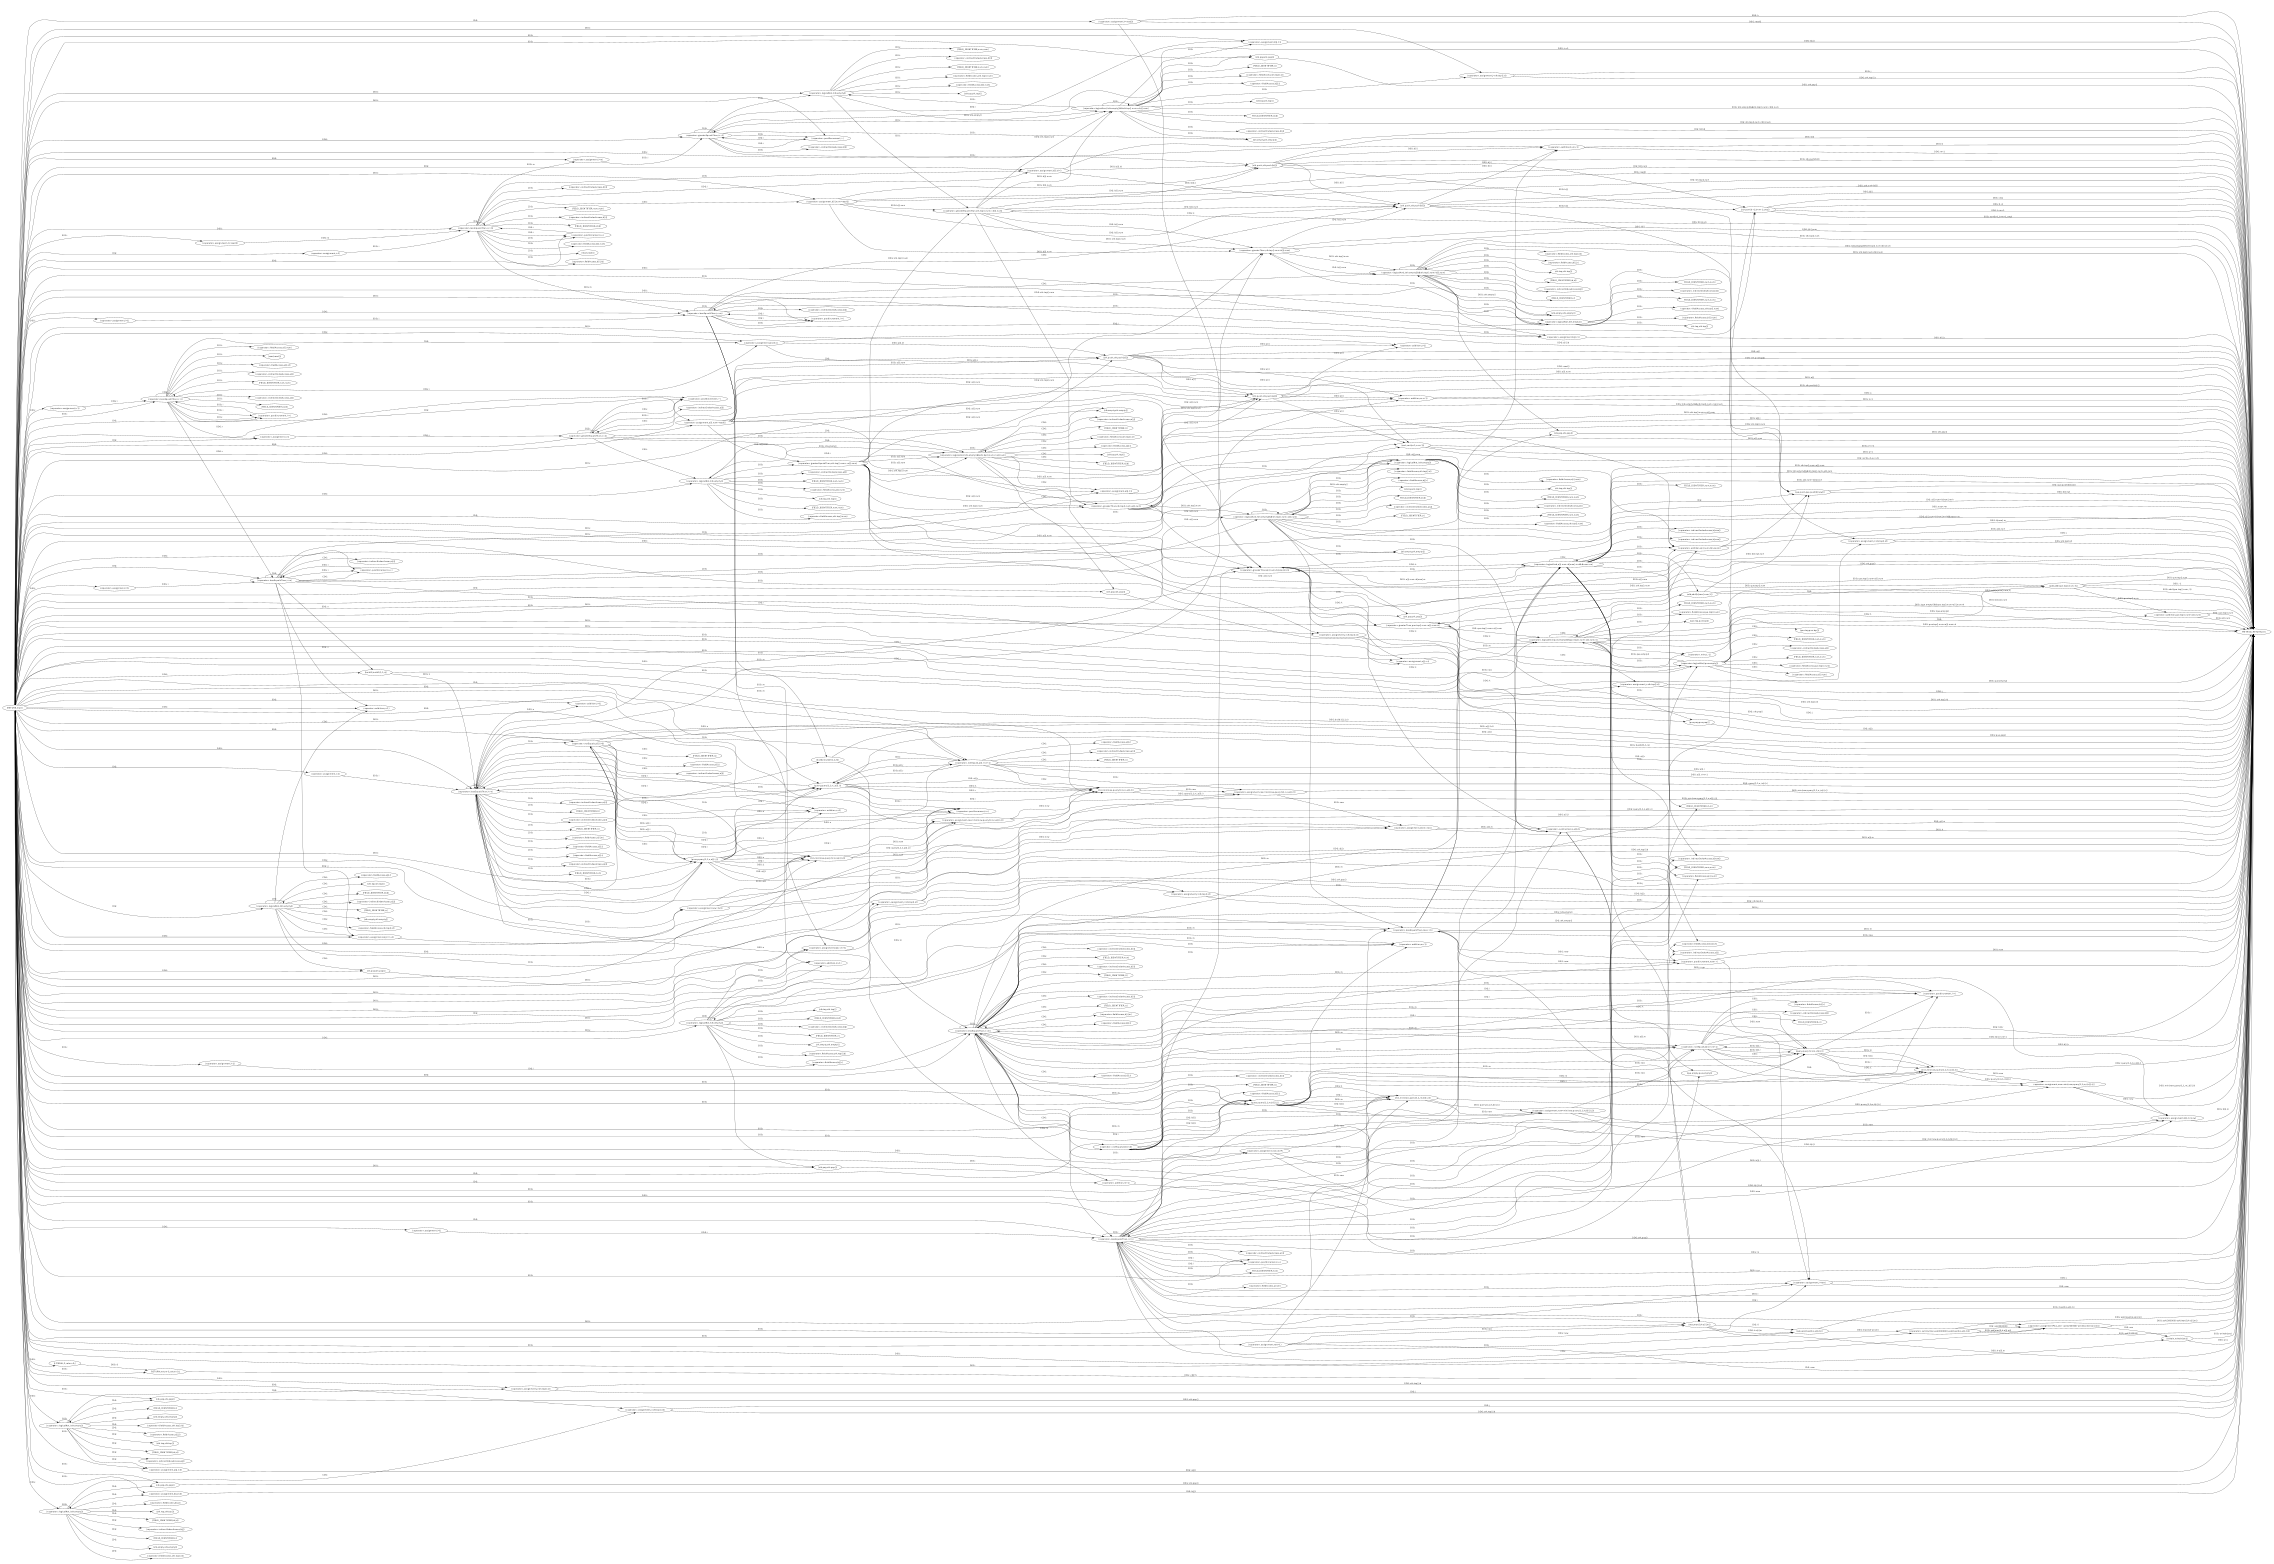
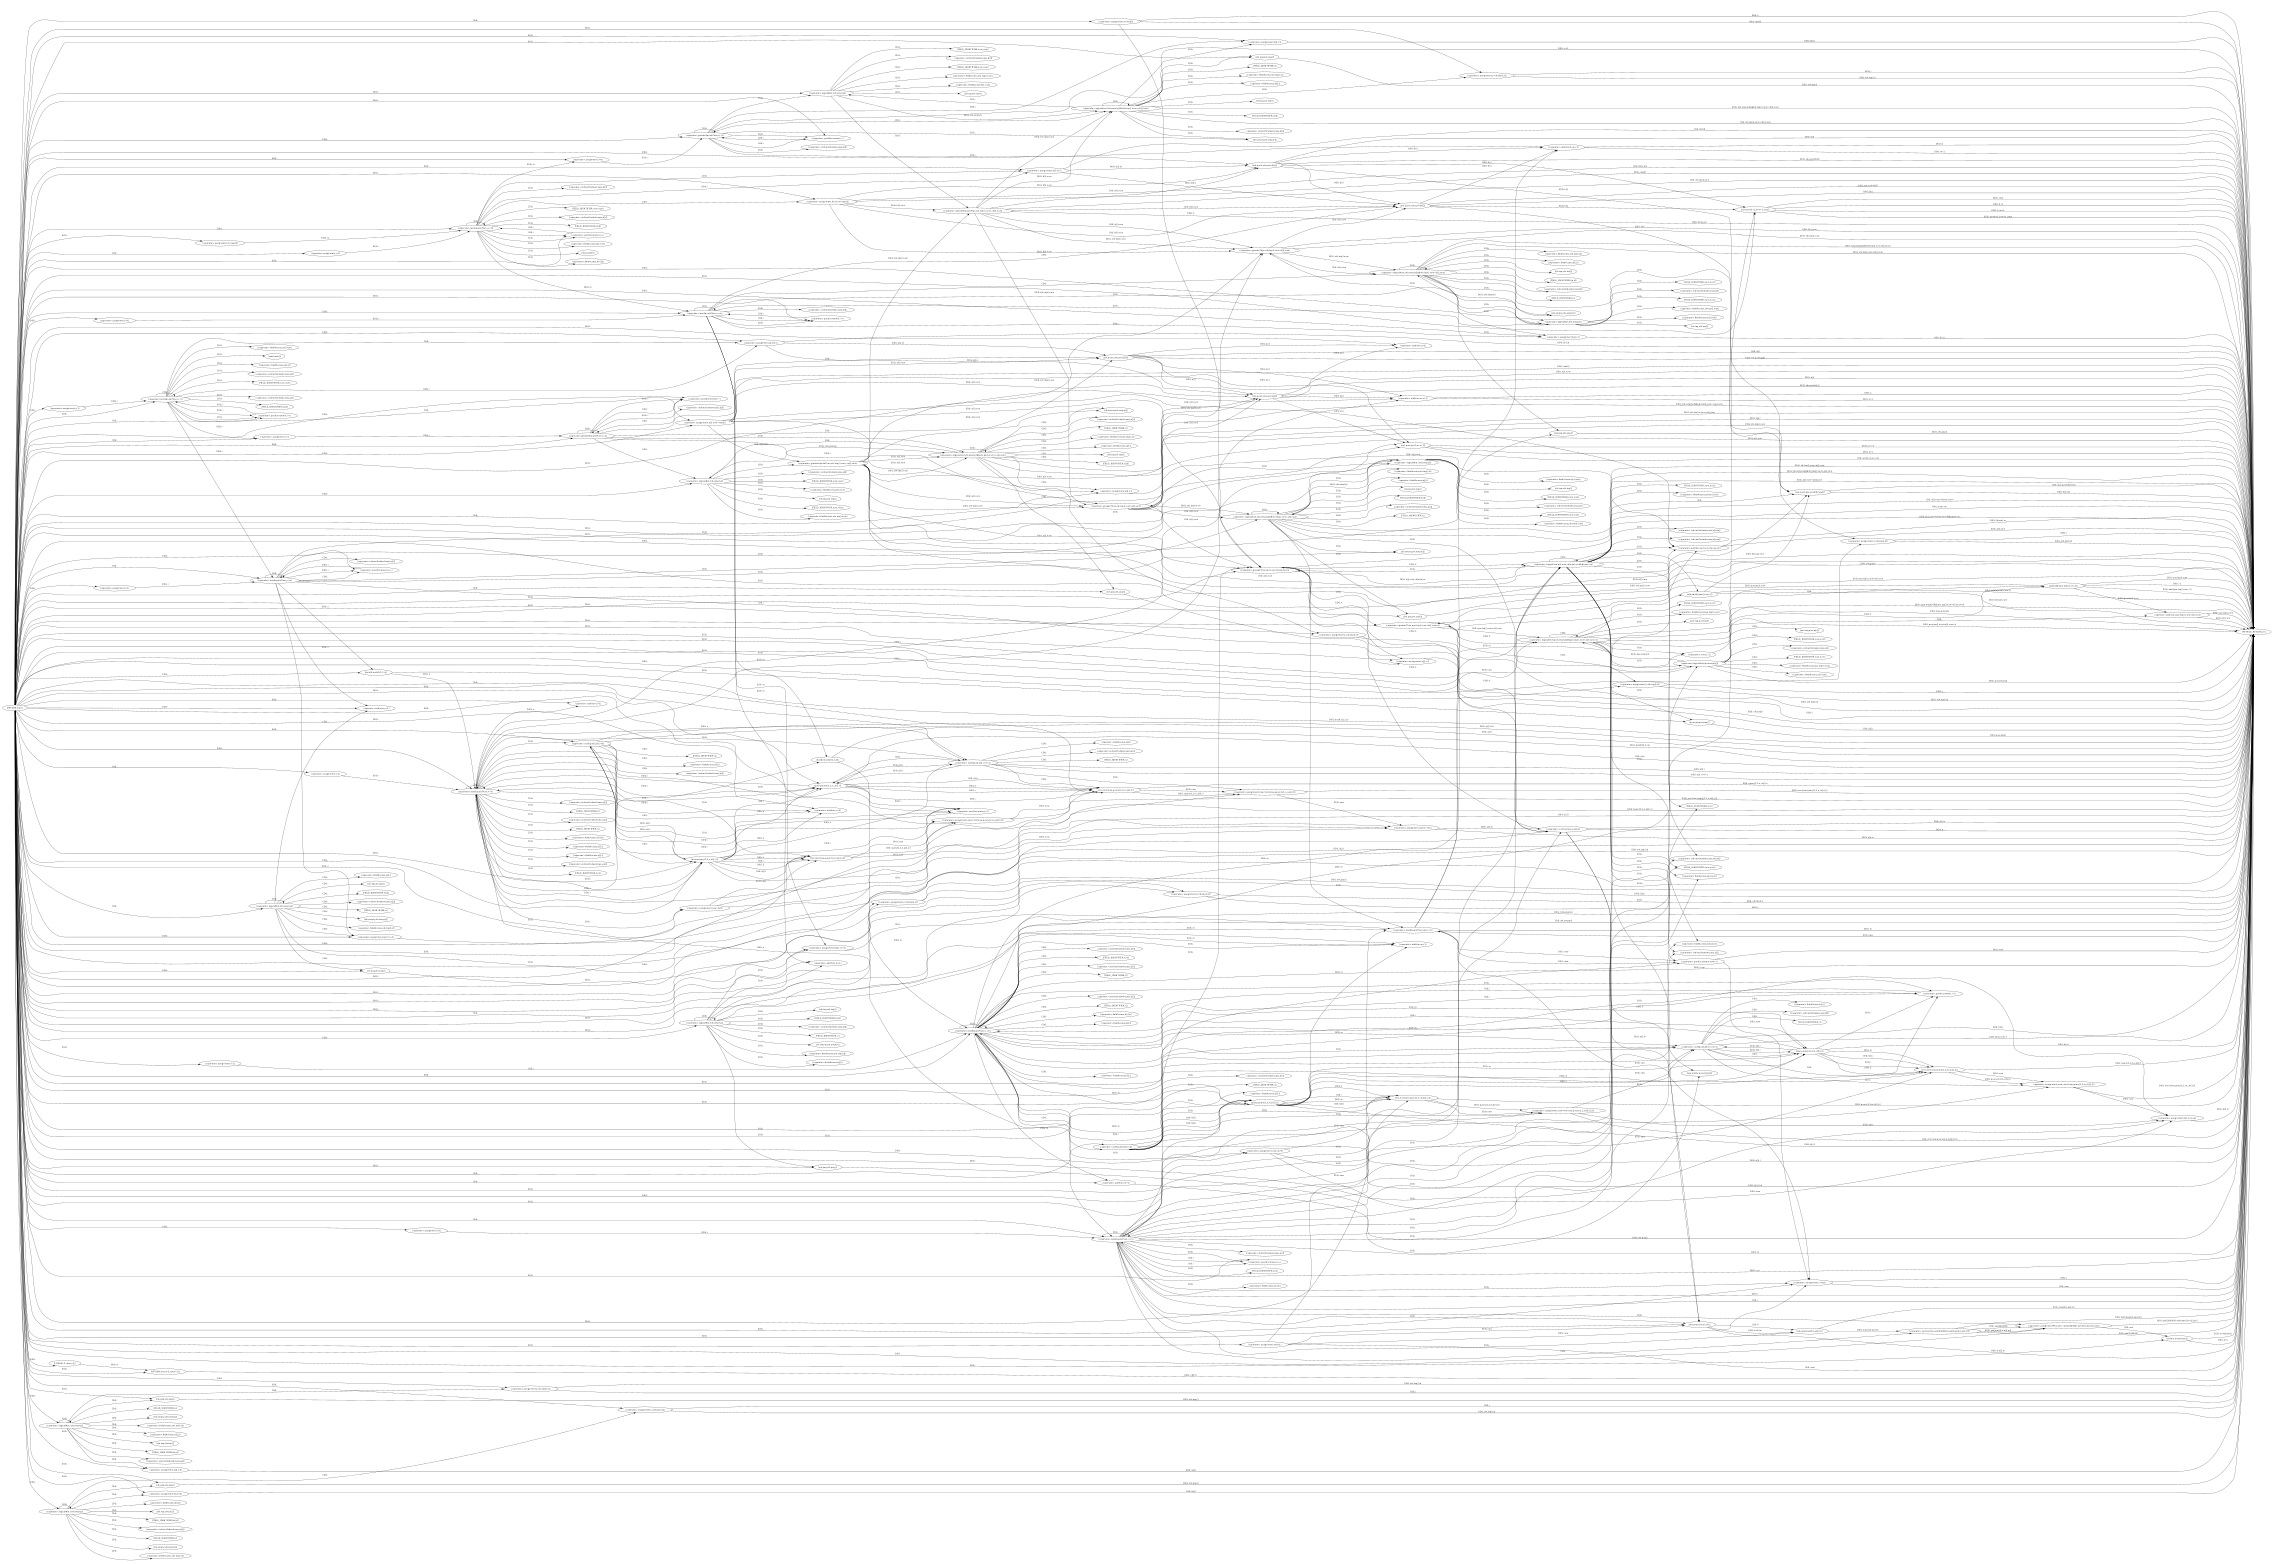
node "(sort,sort(a+1,a+n+1))": label "(sort,sort(a+1,a+n+1))" -> "(sort,query(a+1,a+n+1))"
node "(<operator>.fieldAccess,b[now].num)": added
edge "(RETURN,main)" -> "(<operator>.subtraction,k-a[i].m)": added, label "DDG:"
